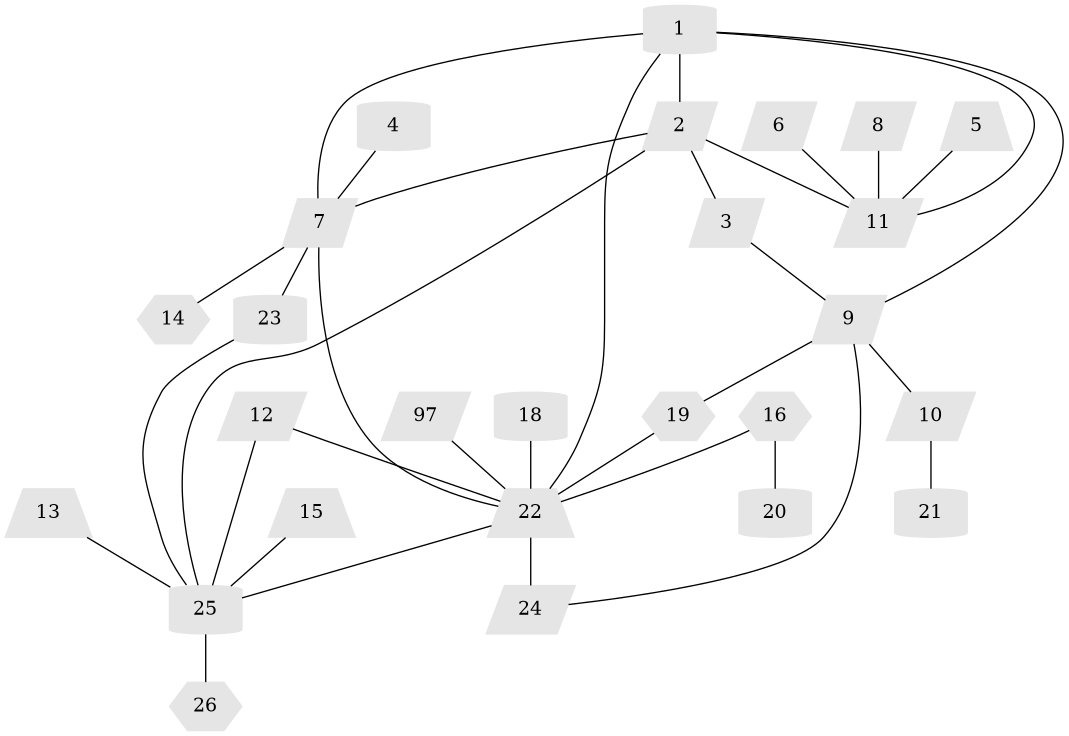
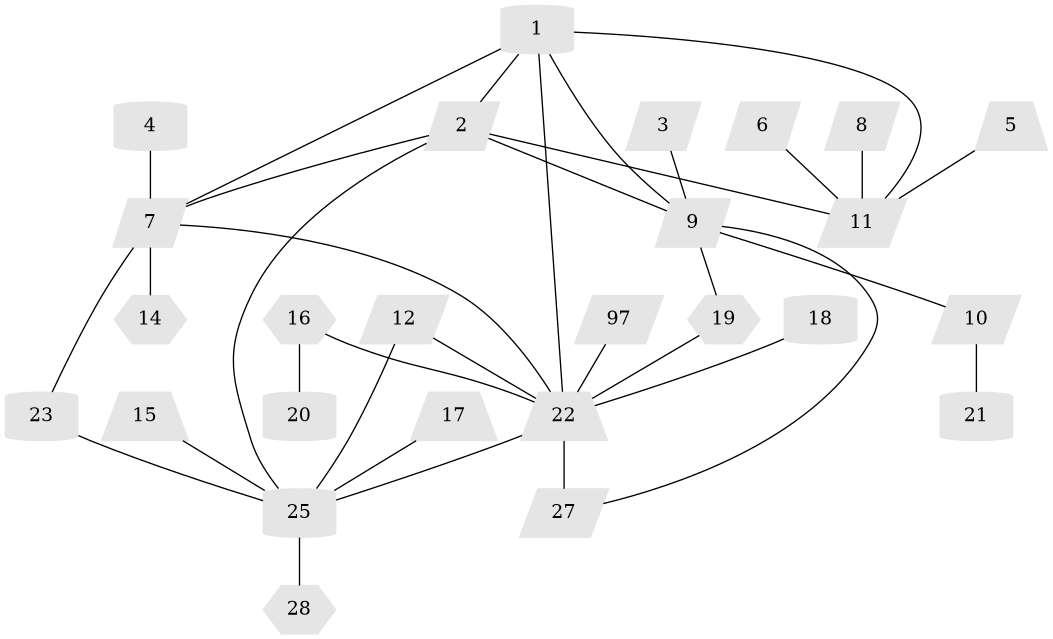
edge "2" -- "3": now "2" -- "9"
node "13": label "13" -> "17"
node "24": label "24" -> "27"
node "26": label "26" -> "28"
